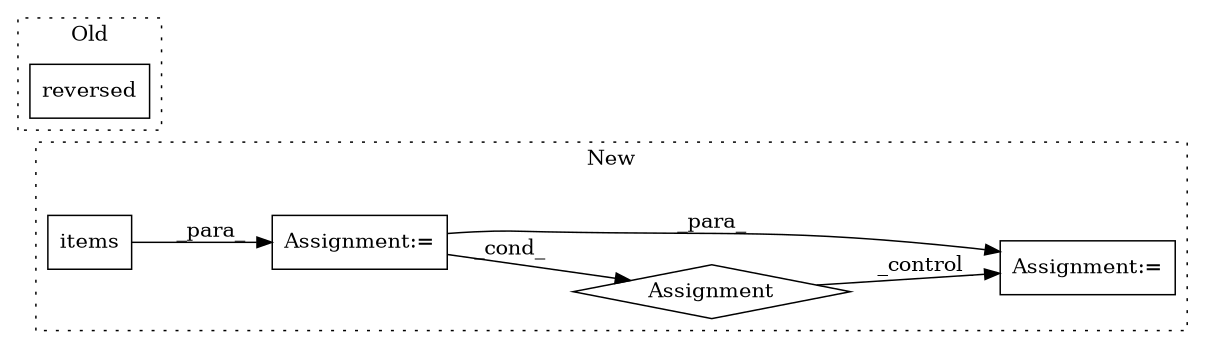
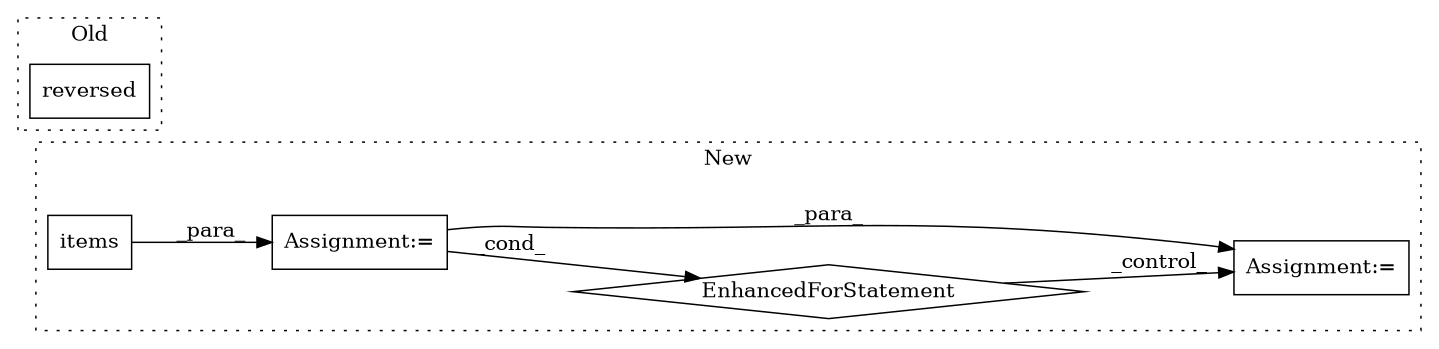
node "Assignment": label "Assignment" -> "EnhancedForStatement"
